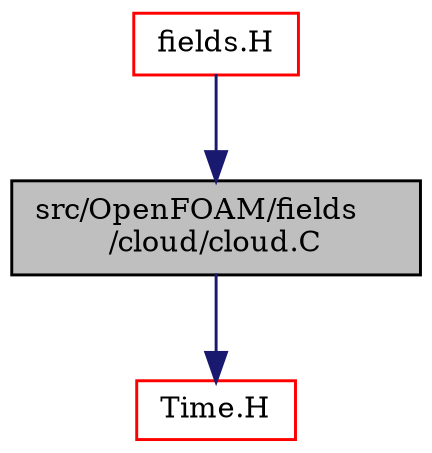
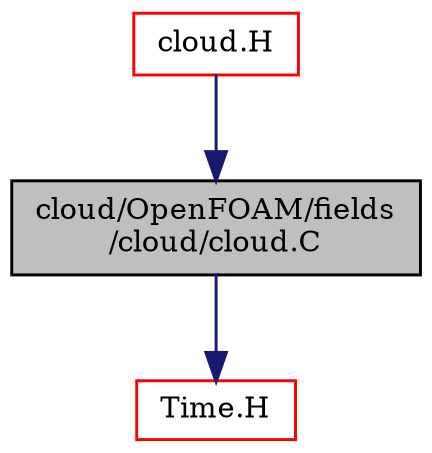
node "fields.H": label "fields.H" -> "cloud.H"
node "src/OpenFOAM/fields /cloud/cloud.C": label "src/OpenFOAM/fields /cloud/cloud.C" -> "cloud/OpenFOAM/fields /cloud/cloud.C"
